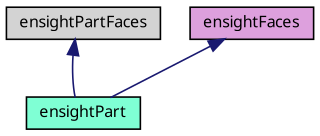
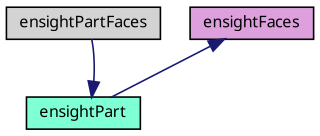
edge "ensightPart" -> "ensightPartFaces": reversed
